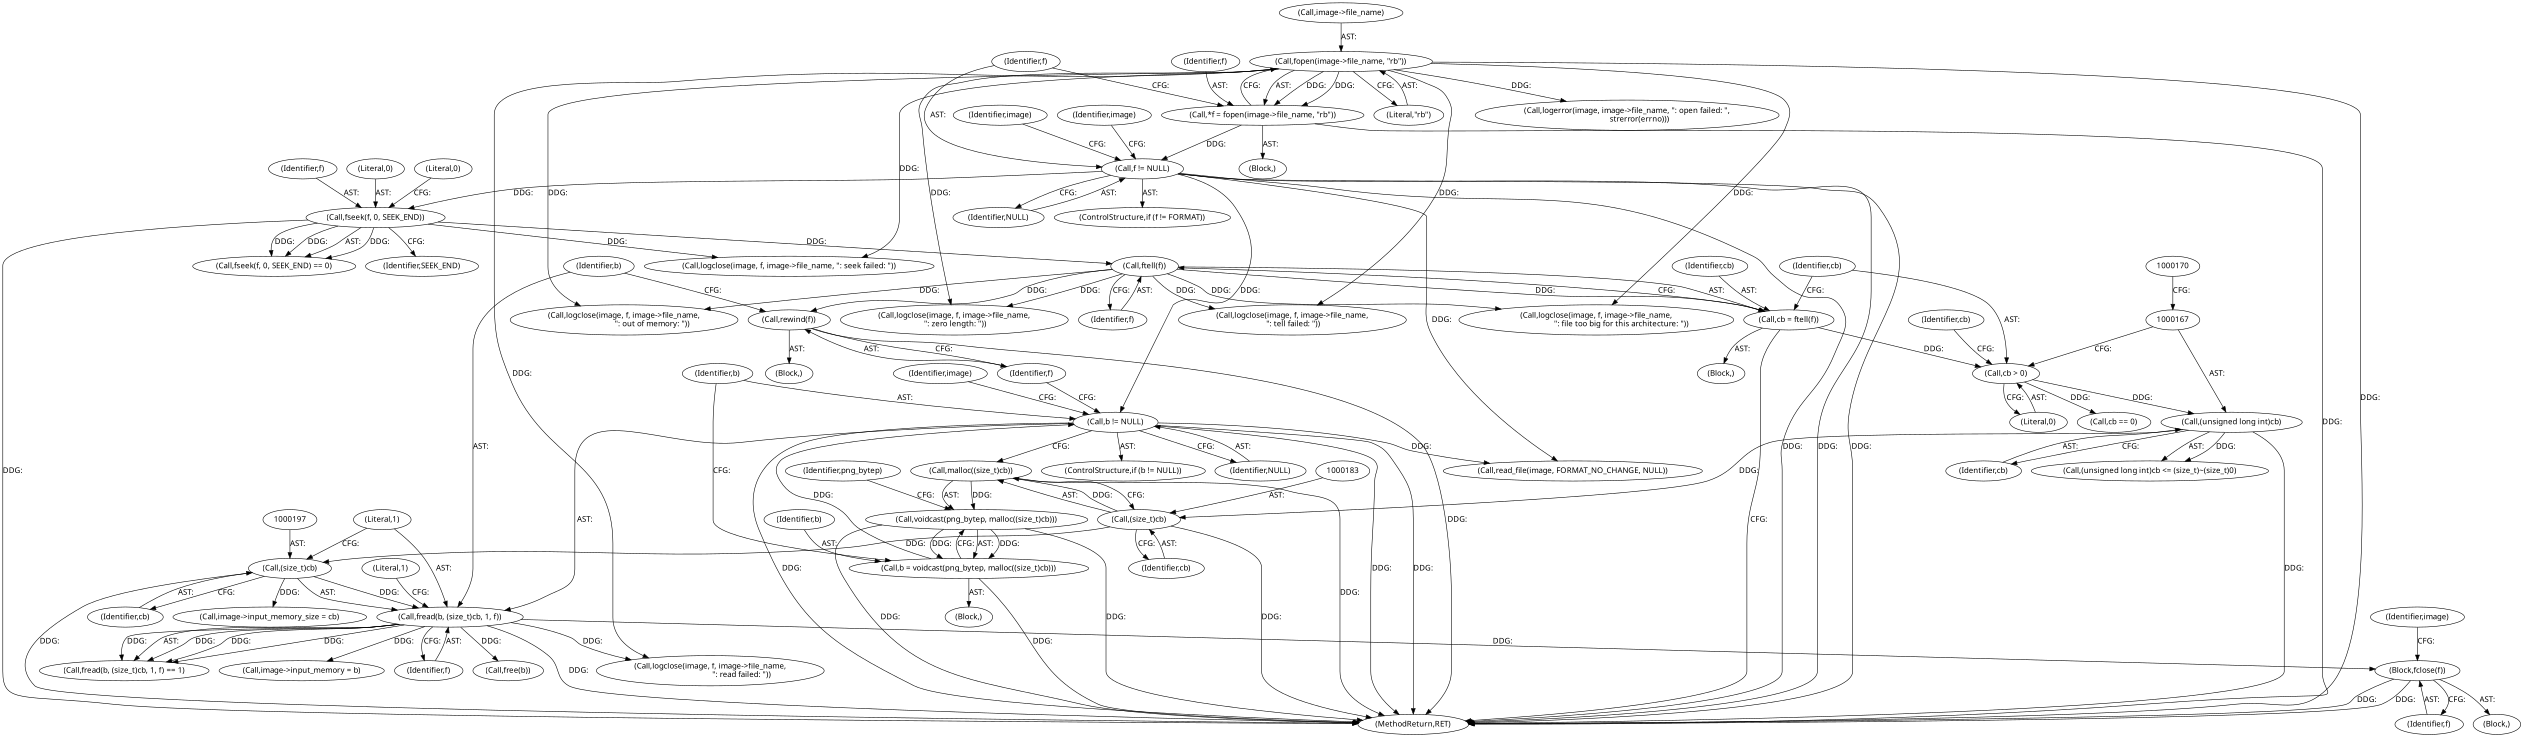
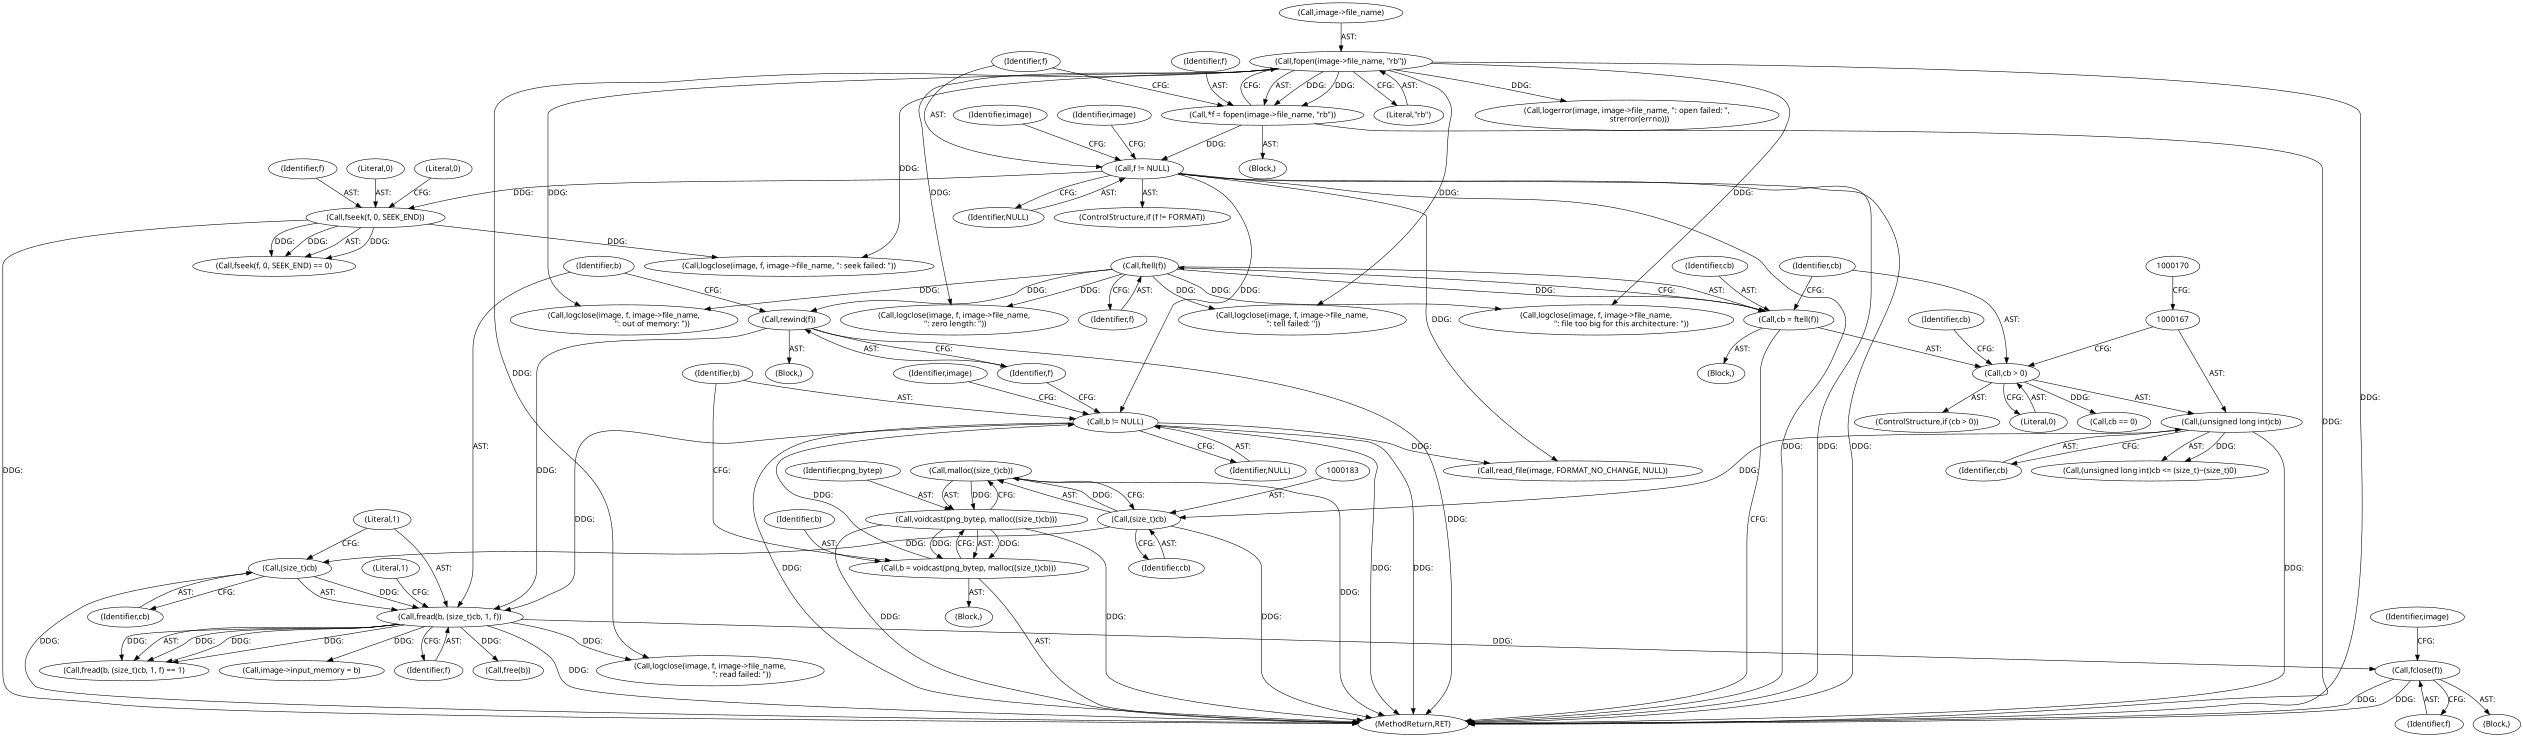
edge "(Call,fseek(f, 0, SEEK_END))" -> "(Call,ftell(f))": removed, label "DDG:"
node "(Identifier,SEEK_END)": removed
edge "(Call,cb = ftell(f))" -> "(Call,cb > 0)": label "DDG: " -> "AST: "
edge "(Call,rewind(f))" -> "(Call,fread(b, (size_t)cb, 1, f))": added, label "DDG:"
edge "(Call,cb > 0)" -> "(Call,(unsigned long int)cb)": label "DDG: " -> "AST: "
node "(ControlStructure,if (cb > 0))": added
edge "(Call,b != NULL)" -> "(Call,malloc((size_t)cb))": now "(Call,voidcast(png_bytep, malloc((size_t)cb)))" -> "(Call,malloc((size_t)cb))"
node "(ControlStructure,if (b != NULL))": removed
edge "(Identifier,png_bytep)" -> "(Call,voidcast(png_bytep, malloc((size_t)cb)))": label "CFG: " -> "AST: "
node "1000197": removed
edge "(Call,b != NULL)" -> "(Call,fread(b, (size_t)cb, 1, f))": label "AST: " -> "DDG: "
node "(Call,image->input_memory_size = cb)": removed
edge "(Call,b = voidcast(png_bytep, malloc((size_t)cb)))" -> "(MethodReturn,RET)": label "DDG: " -> "AST: "
node "(Block,fclose(f))": label "(Block,fclose(f))" -> "(Call,fclose(f))"
